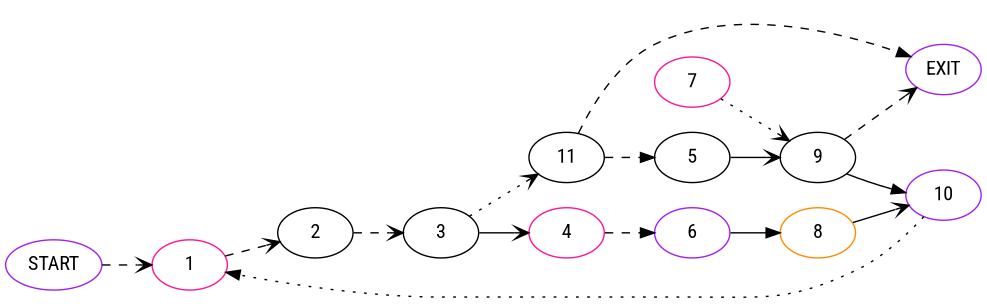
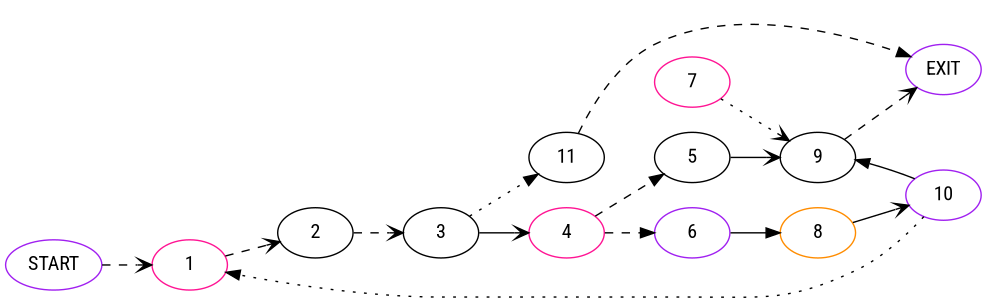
edge "11" -> "5": now "4" -> "5"
edge "9" -> "10": reversed
edge "3" -> "11": arrowhead vee -> normal
